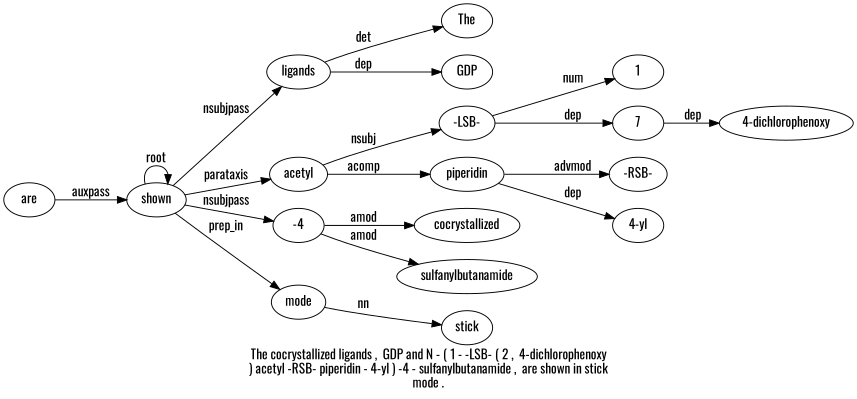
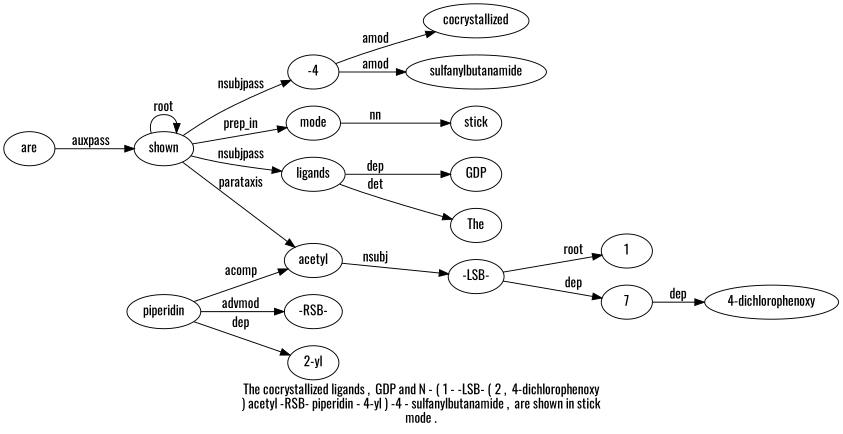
edge "-LSB-" -> "1": label "num" -> "root"
edge "acetyl" -> "piperidin": reversed
node "4-yl": label "4-yl" -> "2-yl"
